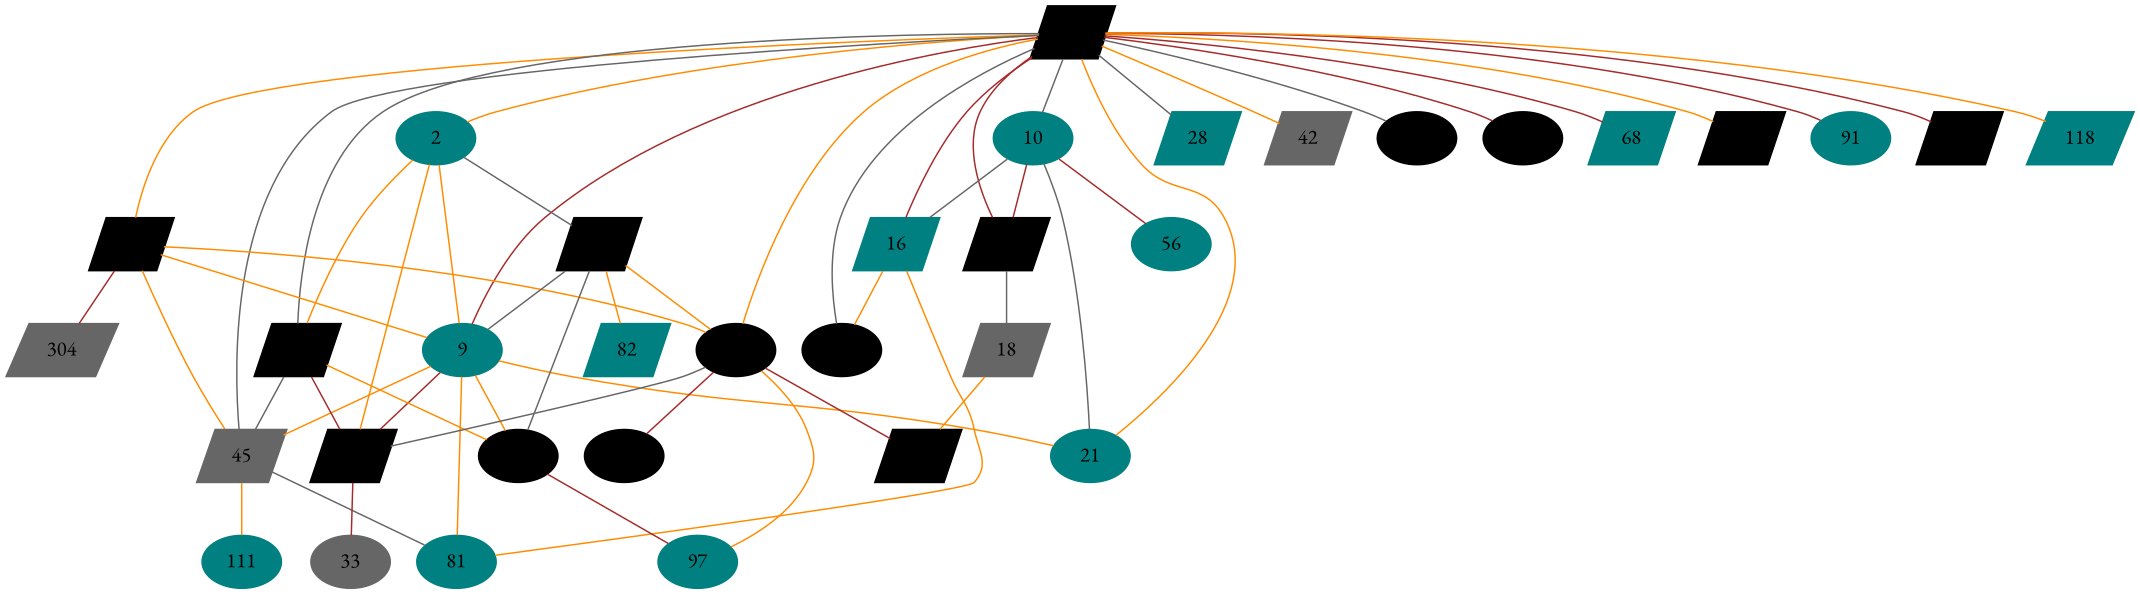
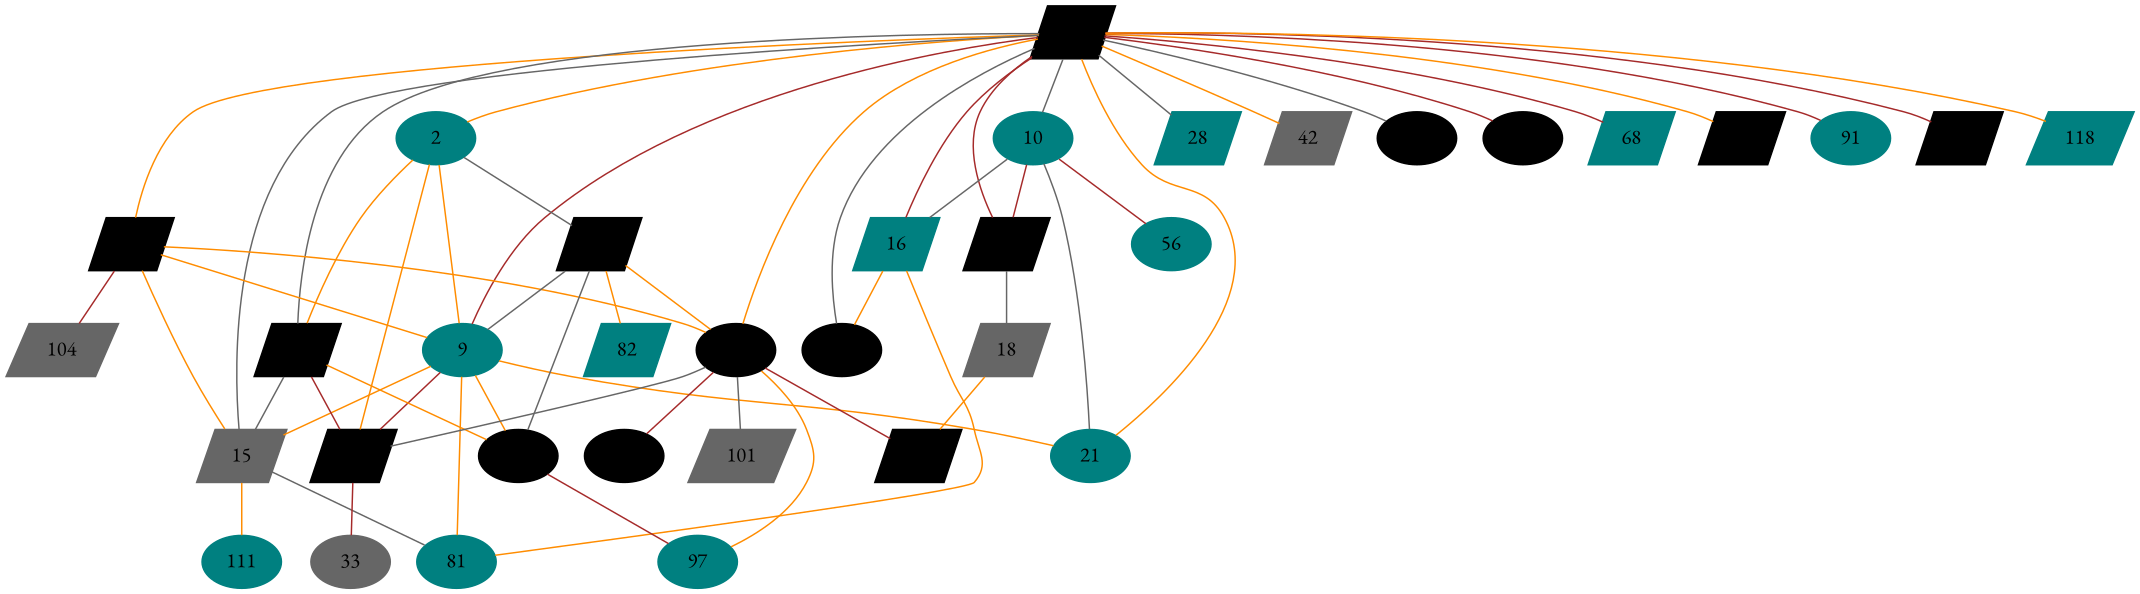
node "304": label "304" -> "104"
node "45": label "45" -> "15"
node "101": added
